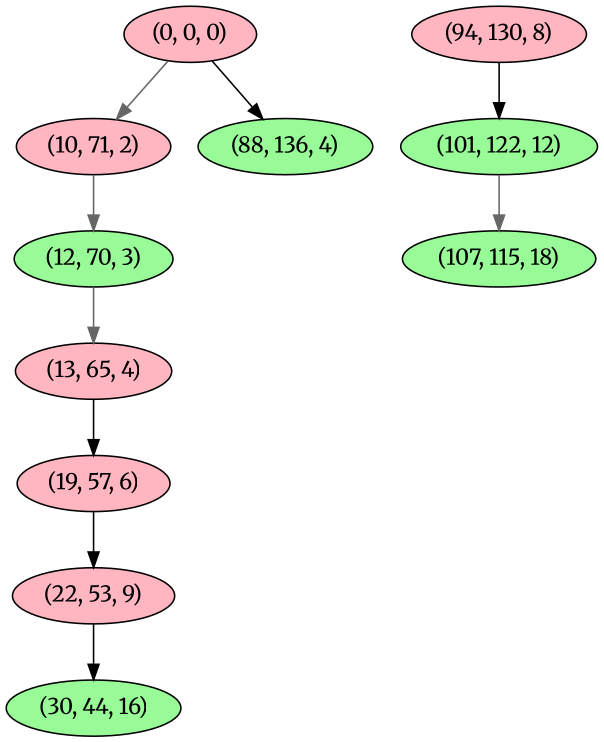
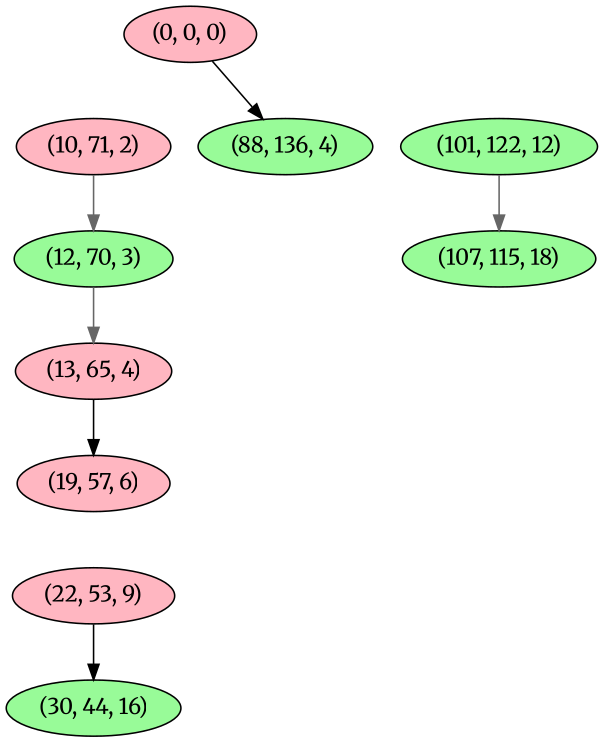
node "(94, 130, 8)": removed
edge "(0, 0, 0)" -> "(10, 71, 2)": removed
edge "(19, 57, 6)" -> "(22, 53, 9)": removed
